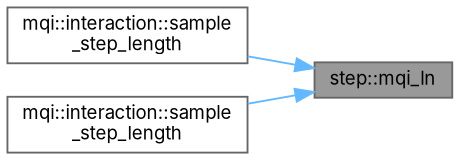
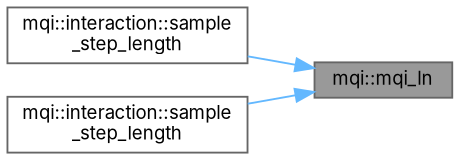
node "step::mqi_ln": label "step::mqi_ln" -> "mqi::mqi_ln"
